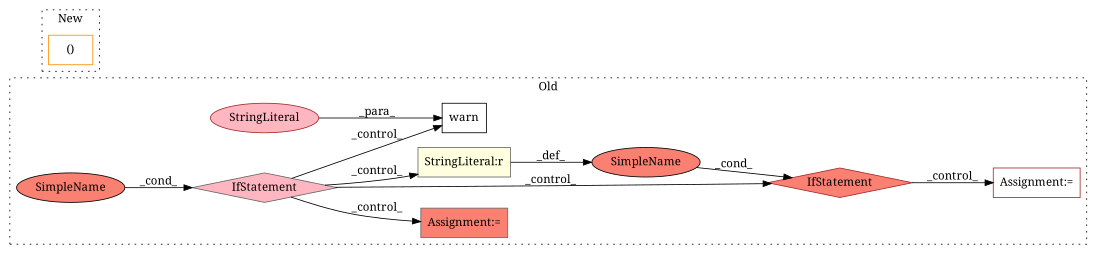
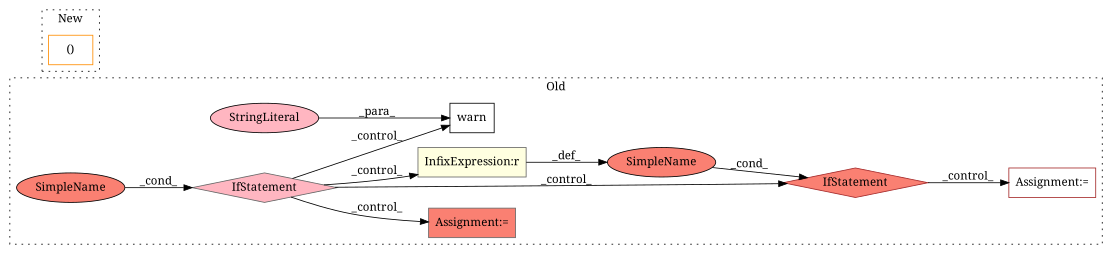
node "StringLiteral": color brown -> black
node "StringLiteral:r": label "StringLiteral:r" -> "InfixExpression:r"
